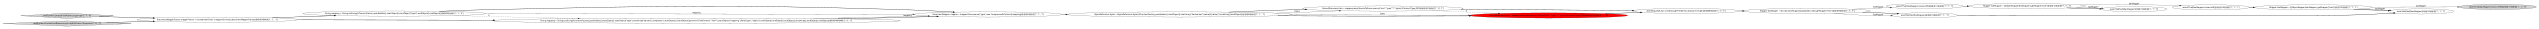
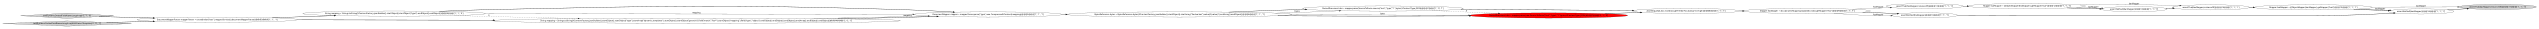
edge "assertNotNull(barMapper)@@@13@@@['1', '1', '1']" -> "assertThat(barMapper,instanceOf())@@@14@@@['1', '1', '1']": added
edge "assertNotNull(bazMapper)@@@16@@@['1', '1', '1']" -> "assertThat(bazMapper,instanceOf())@@@17@@@['1', '1', '1']": added
